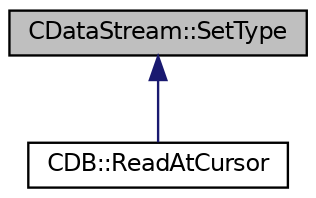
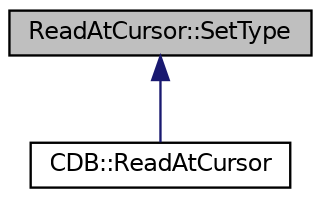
node "CDataStream::SetType": label "CDataStream::SetType" -> "ReadAtCursor::SetType"
